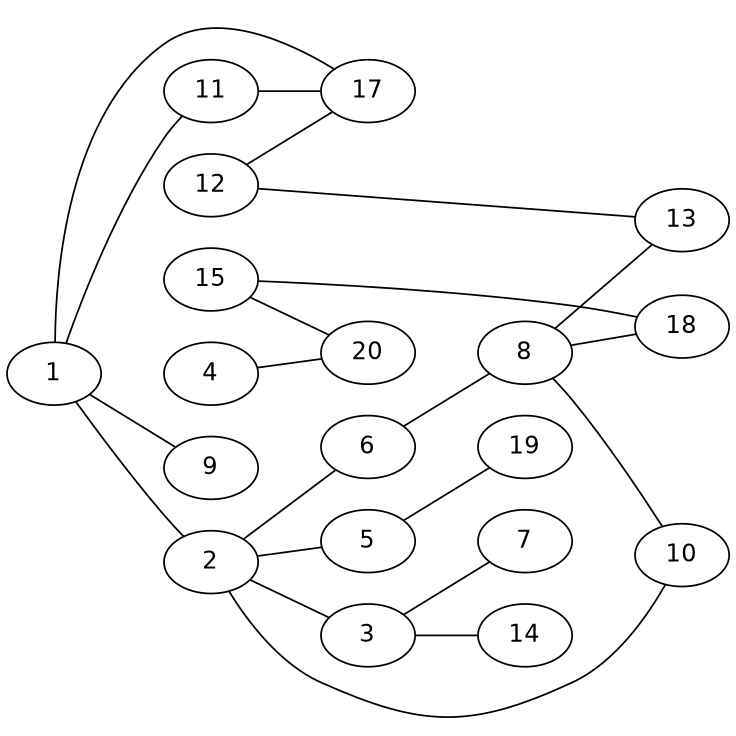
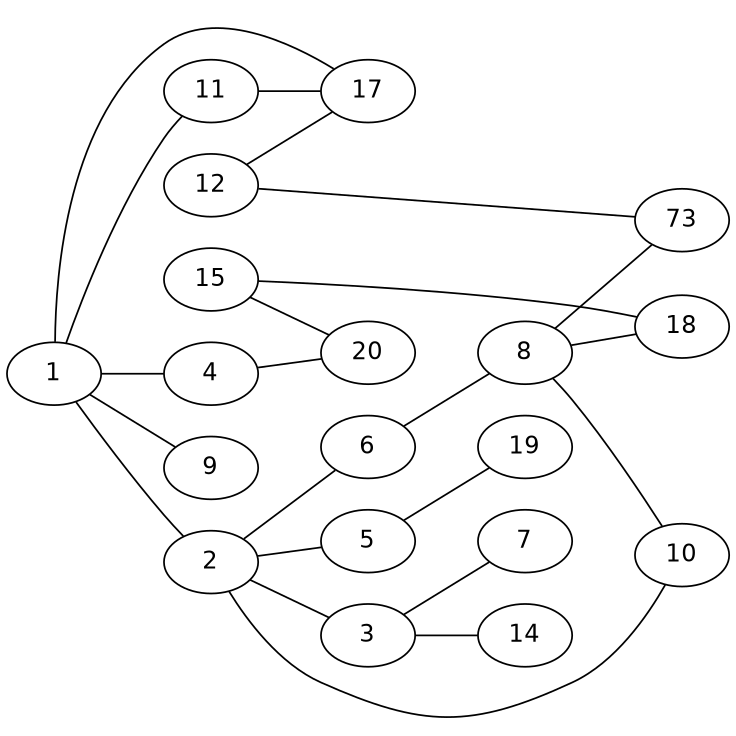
node "13": label "13" -> "73"
edge "1" -- "4": added
